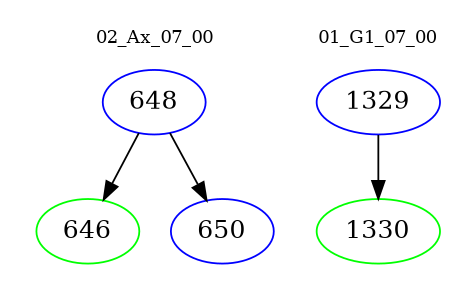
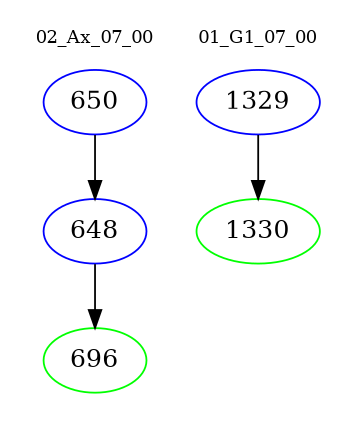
edge "648" -> "650": reversed
node "646": label "646" -> "696"
